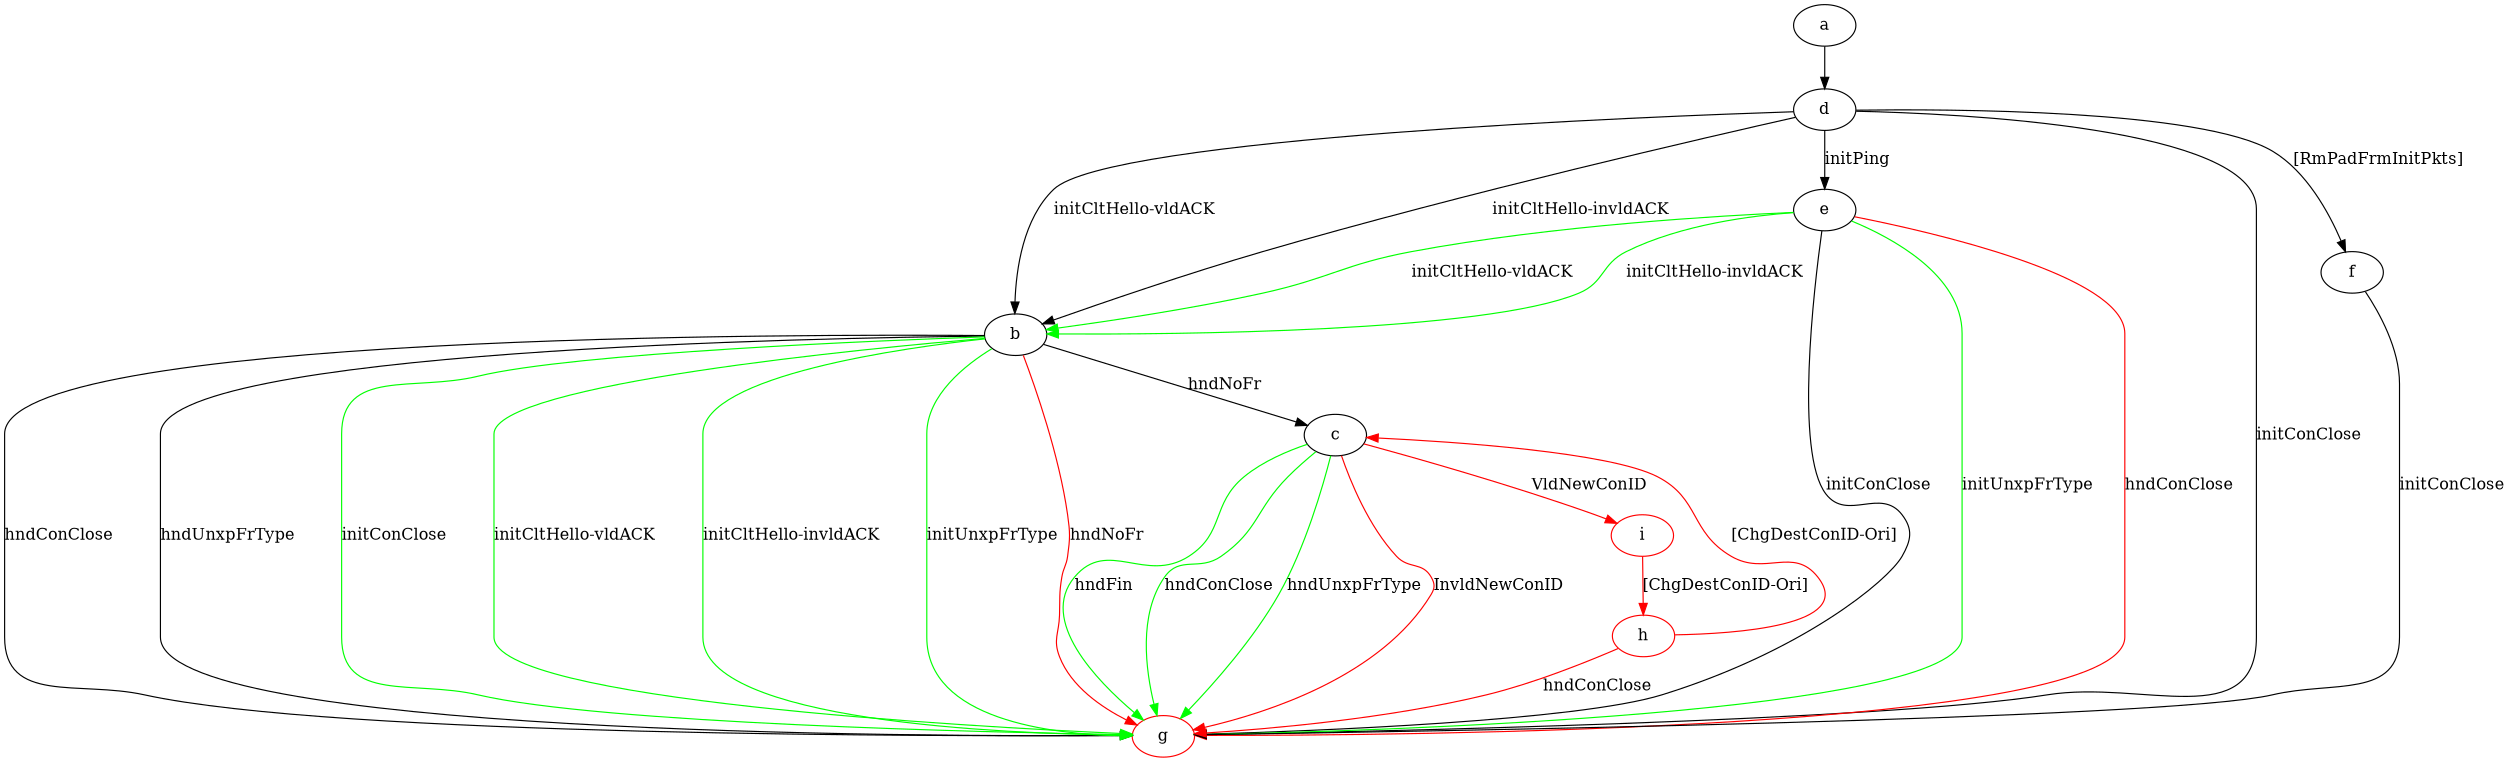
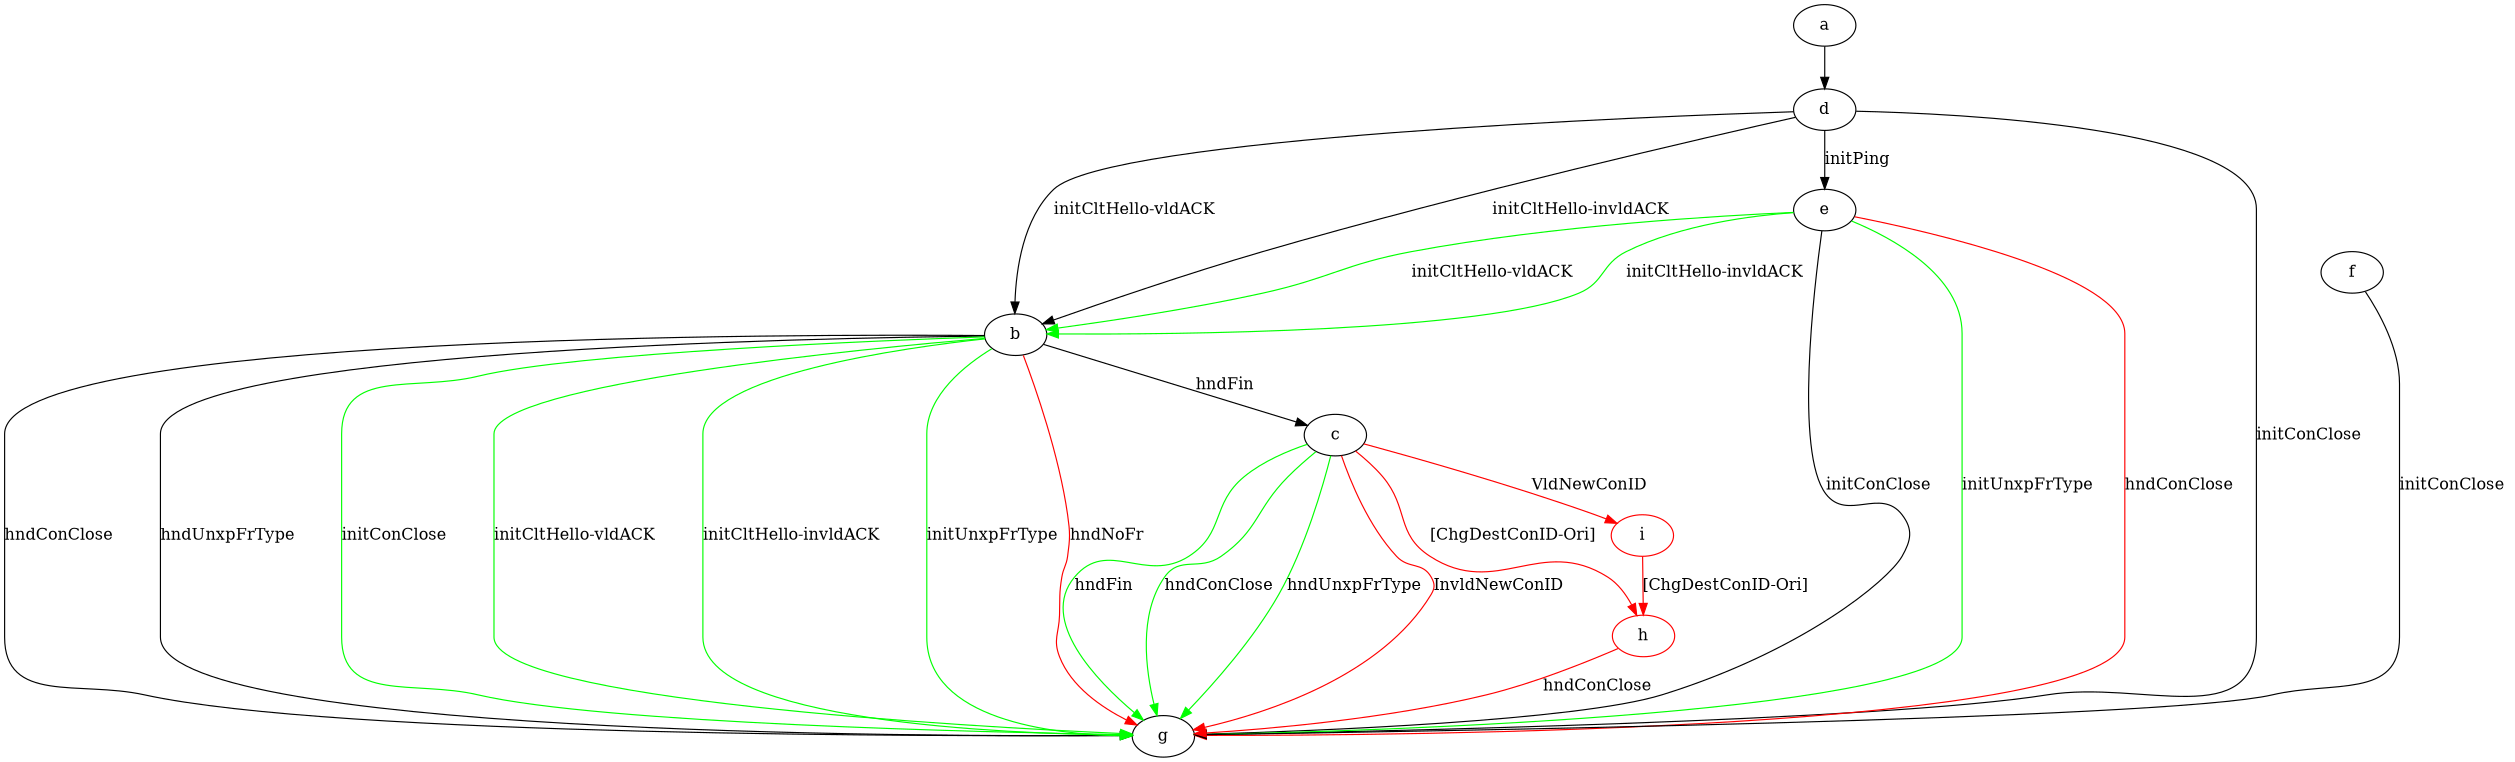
edge "d" -> "f": removed, label "[RmPadFrmInitPkts]"
edge "b" -> "c": label "hndNoFr " -> "hndFin "
edge "h" -> "c": reversed
node "g": color red -> black
